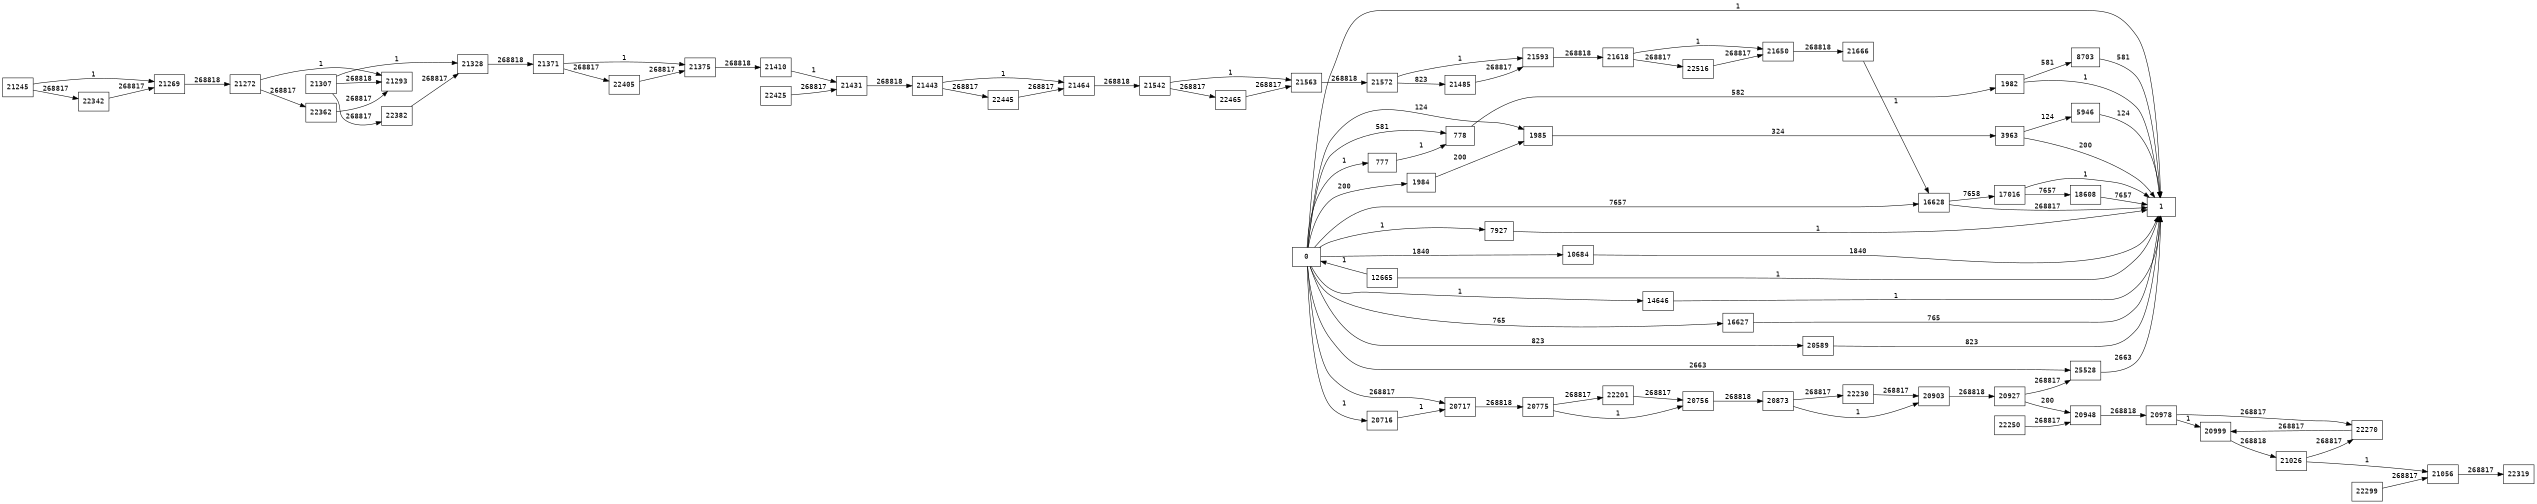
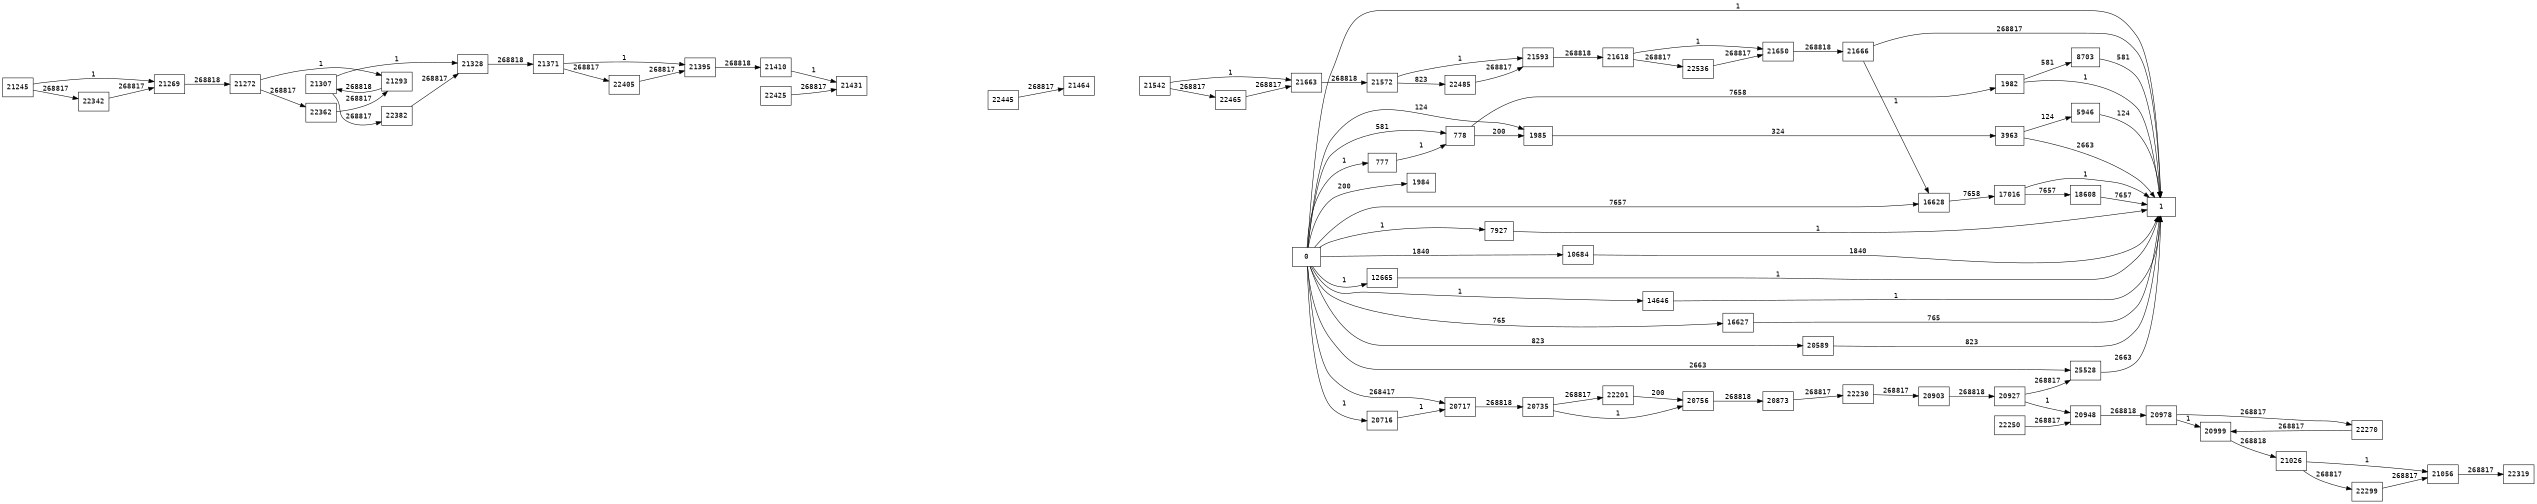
node "21375": label "21375" -> "21395"
node "22516": label "22516" -> "22536"
edge "21307" -> "21293": reversed
node "21563": label "21563" -> "21663"
node "21485": label "21485" -> "22485"
node "21443": removed
edge "21464" -> "21542": removed, label "268818"
edge "778" -> "1982": label "582" -> "7658"
edge "3963" -> "1": label "200" -> "2663"
edge "1984" -> "1985": now "778" -> "1985"
edge "16628" -> "1": now "21666" -> "1"
edge "12665" -> "0": reversed
edge "0" -> "20717": label "268817" -> "268417"
edge "22201" -> "20756": label "268817" -> "200"
edge "20927" -> "20948": label "200" -> "1"
node "20775": label "20775" -> "20735"
edge "20873" -> "20903": removed, label "1"
edge "21026" -> "22270": now "21026" -> "22299"
